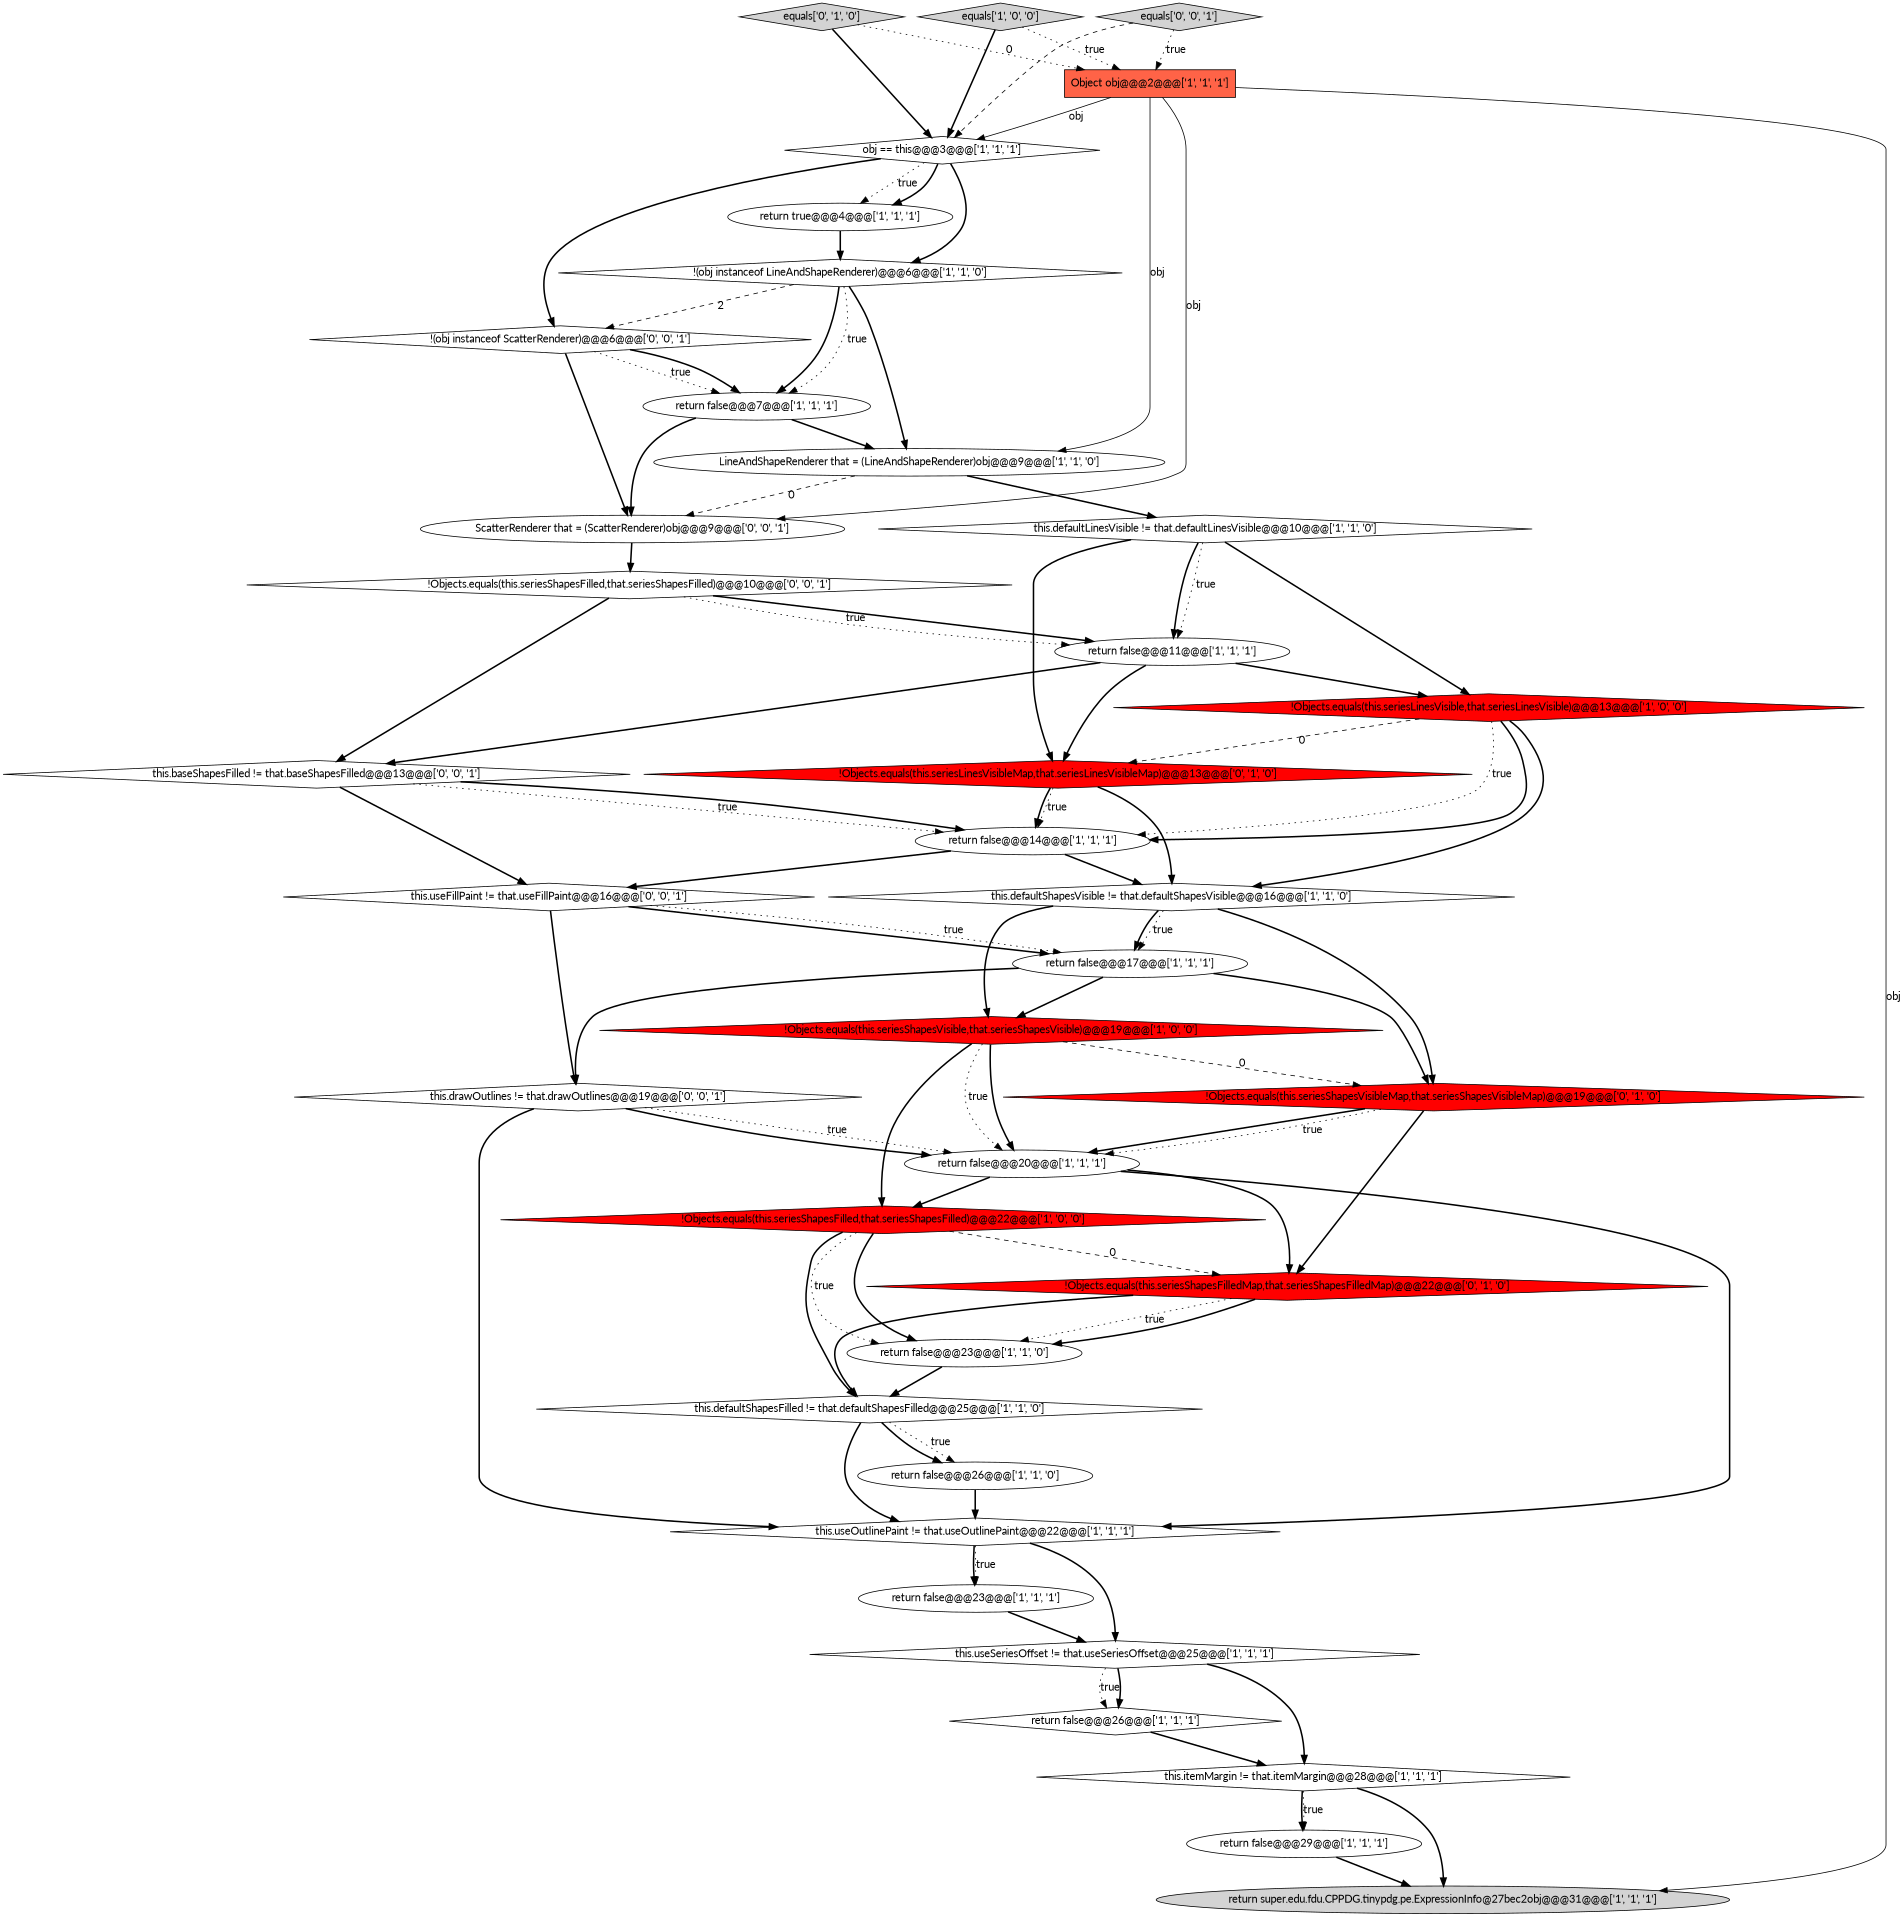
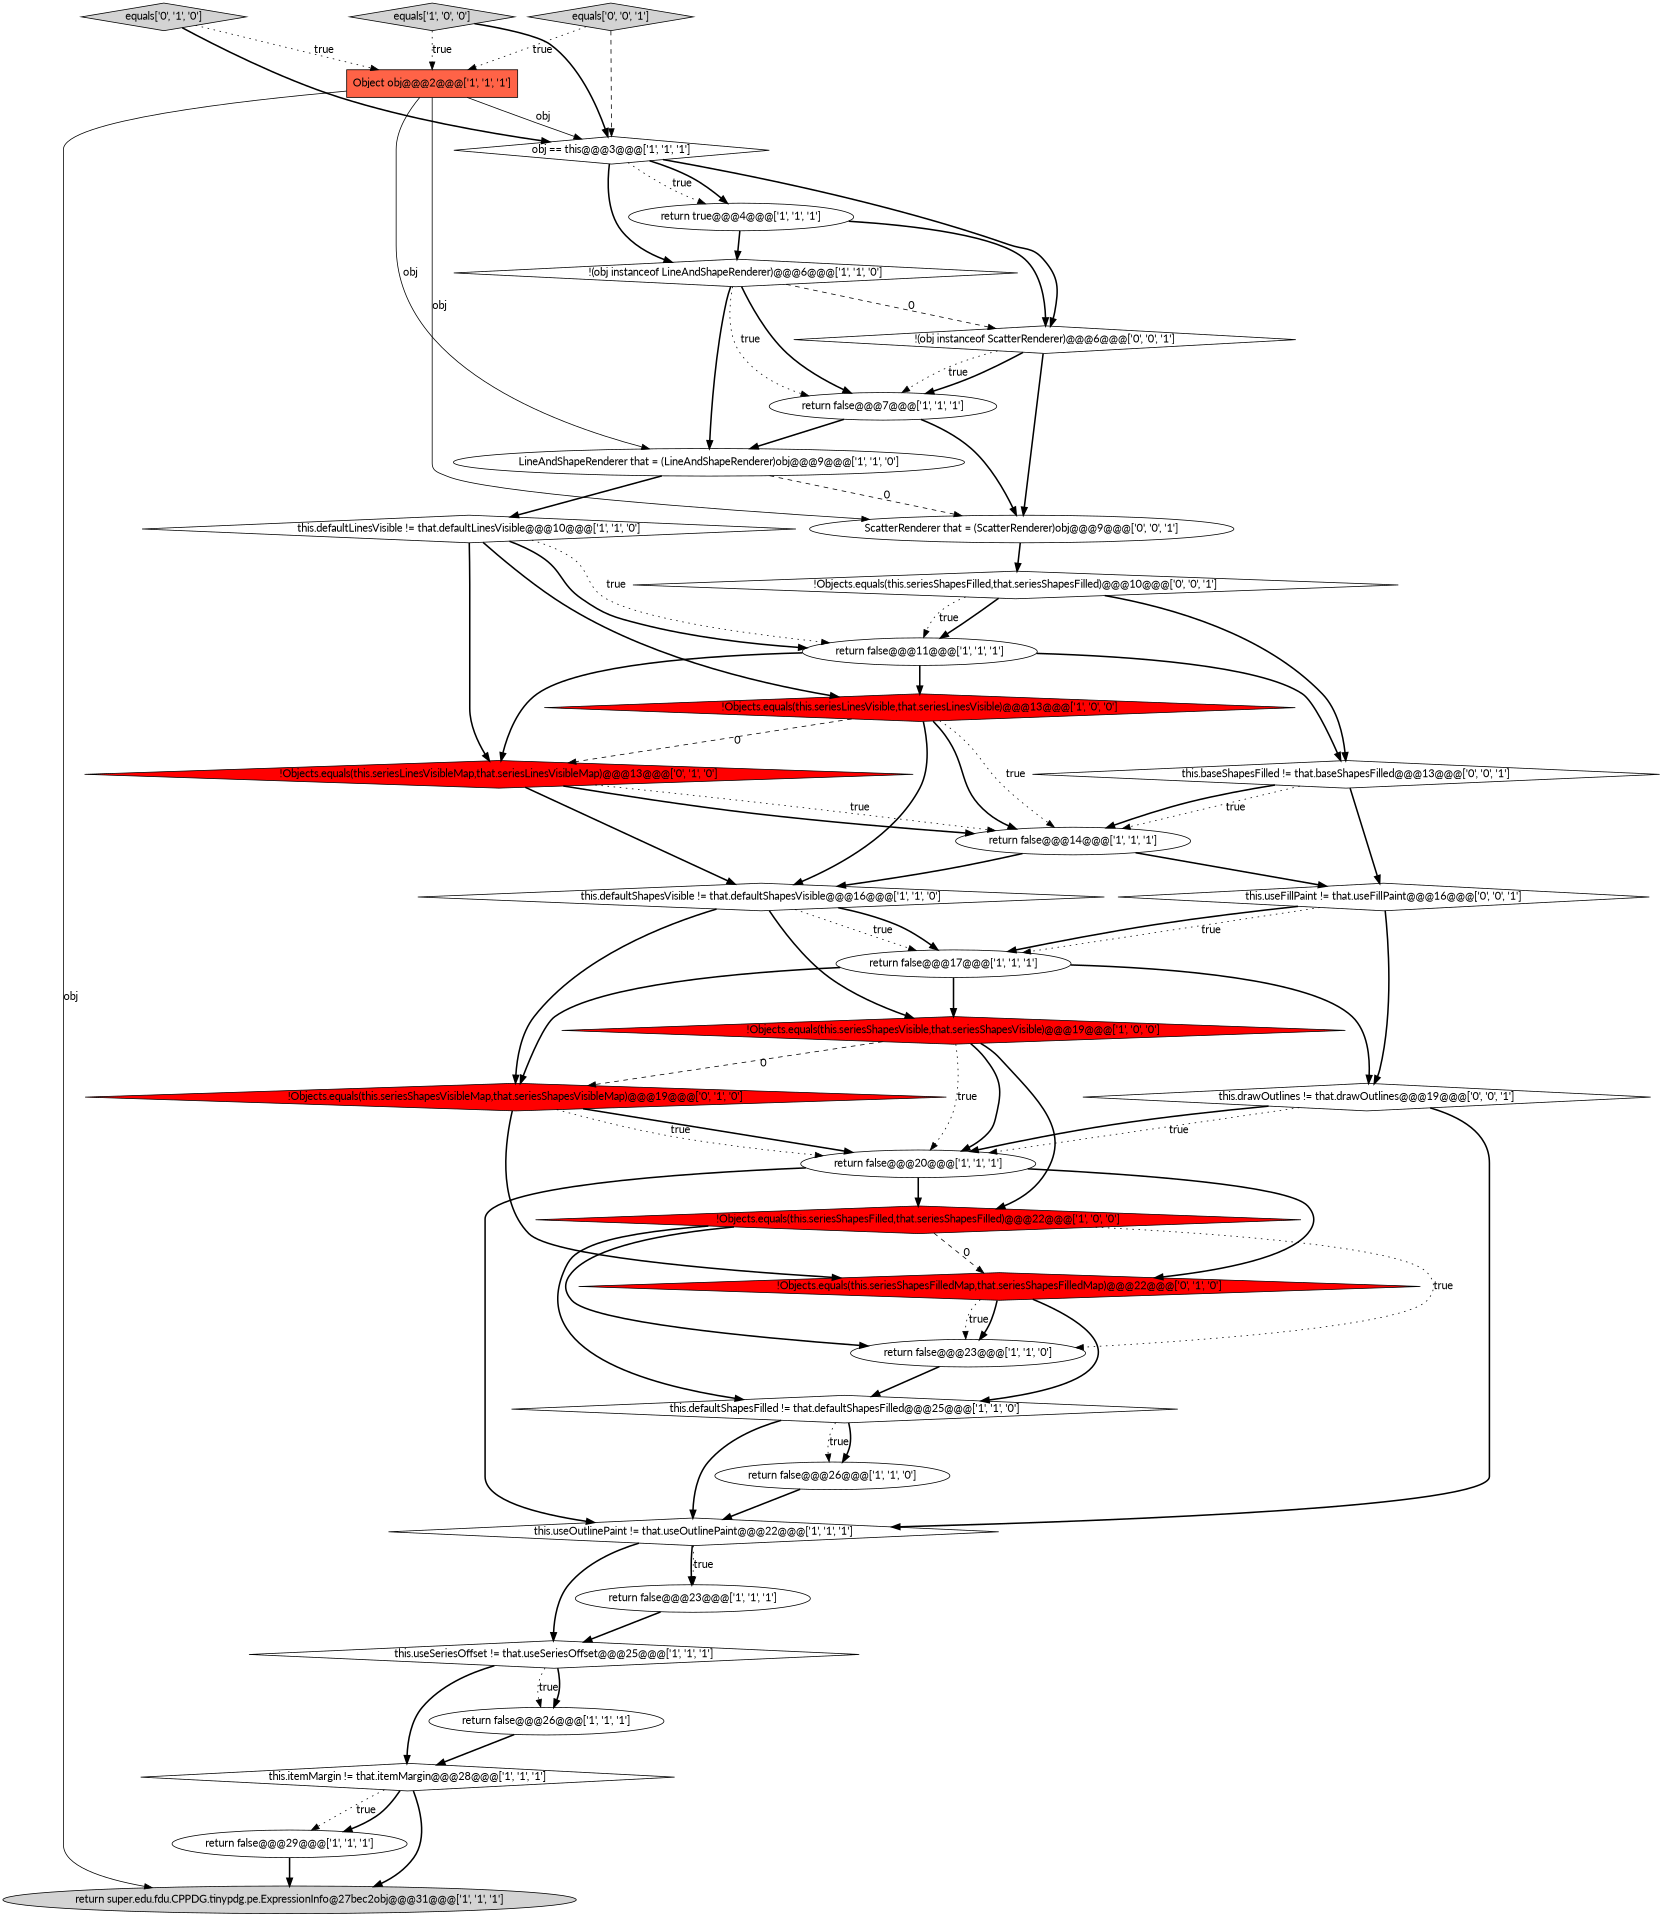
edge "equals['0', '1', '0']" -> "Object obj@@@2@@@['1', '1', '1']": label "0" -> "true"
edge "return true@@@4@@@['1', '1', '1']" -> "!(obj instanceof ScatterRenderer)@@@6@@@['0', '0', '1']": added
edge "!(obj instanceof LineAndShapeRenderer)@@@6@@@['1', '1', '0']" -> "!(obj instanceof ScatterRenderer)@@@6@@@['0', '0', '1']": label "2" -> "0"
node "return false@@@26@@@['1', '1', '1']": shape diamond -> ellipse
